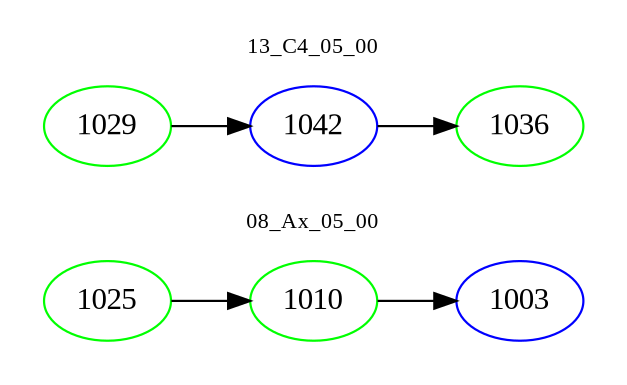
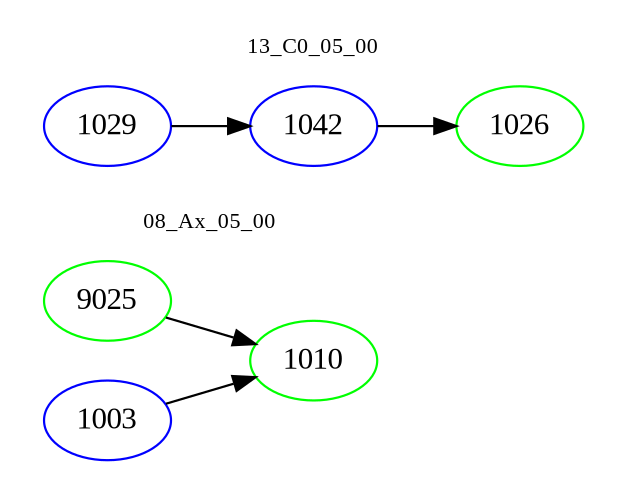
cluster "13_C4_05_00": label "13_C4_05_00" -> "13_C0_05_00"
node "1029": color green -> blue
node "1036": label "1036" -> "1026"
node "1025": label "1025" -> "9025"
edge "1010" -> "1003": reversed
